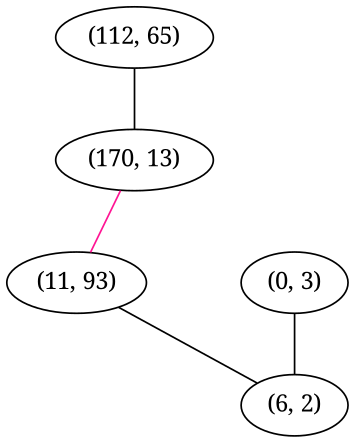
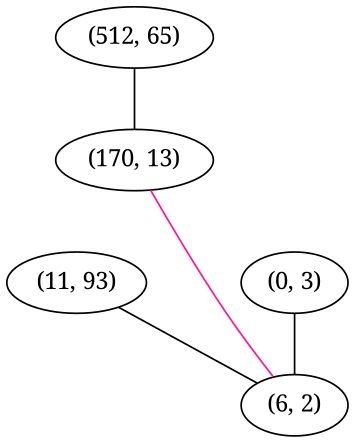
node "(112, 65)": label "(112, 65)" -> "(512, 65)"
edge "(170, 13)" -- "(11, 93)": now "(170, 13)" -- "(6, 2)"
